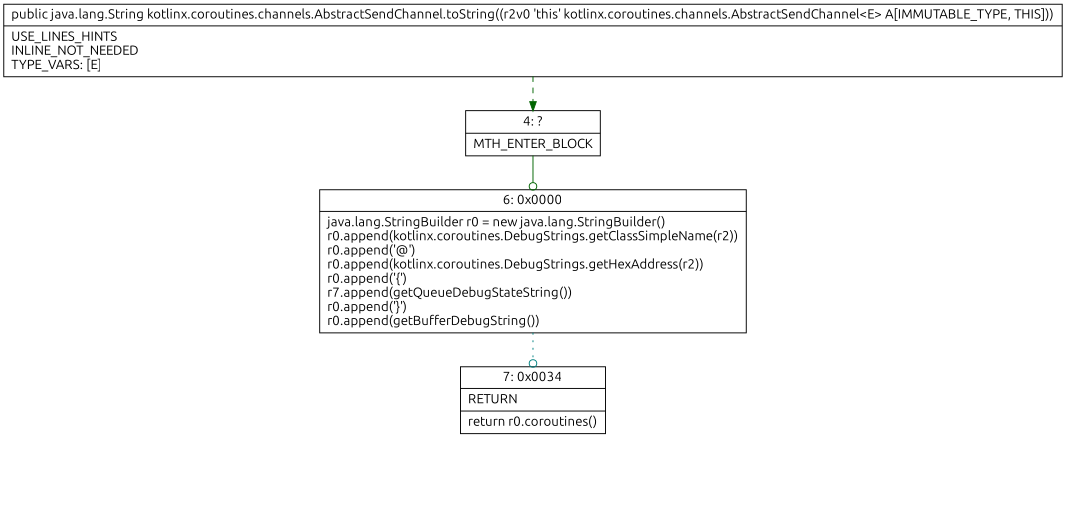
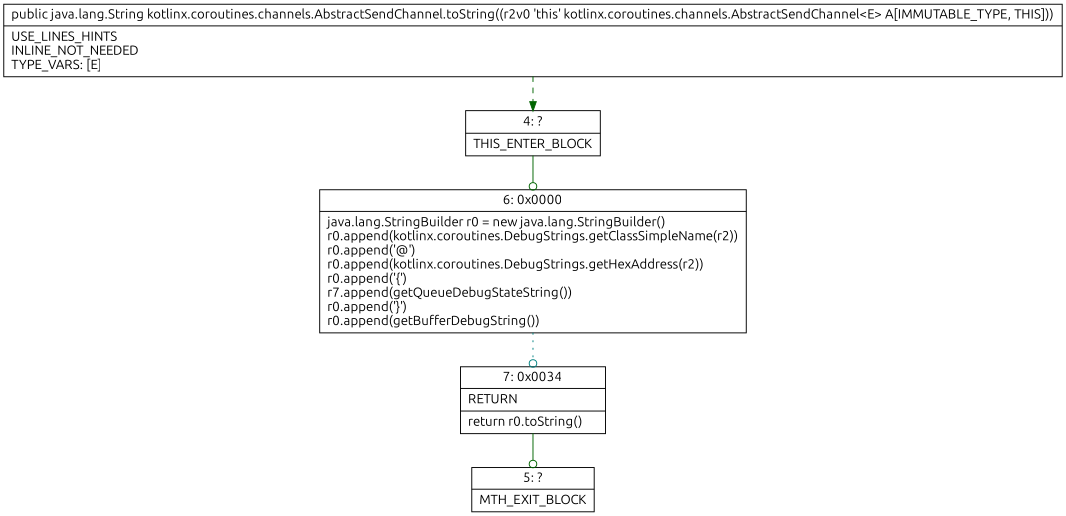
node "4: ?": text "MTH_ENTER_BLOCK" -> "THIS_ENTER_BLOCK"
node "7: 0x0034": text "return r0.coroutines()" -> "return r0.toString()"
node "5: ?": added
